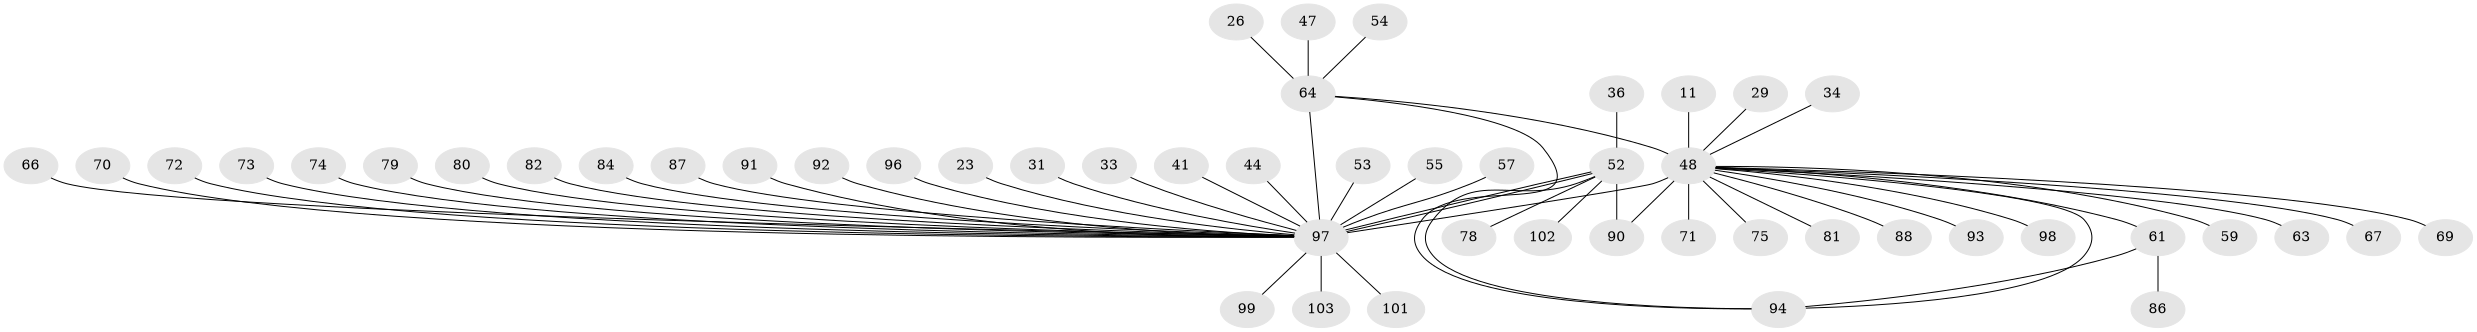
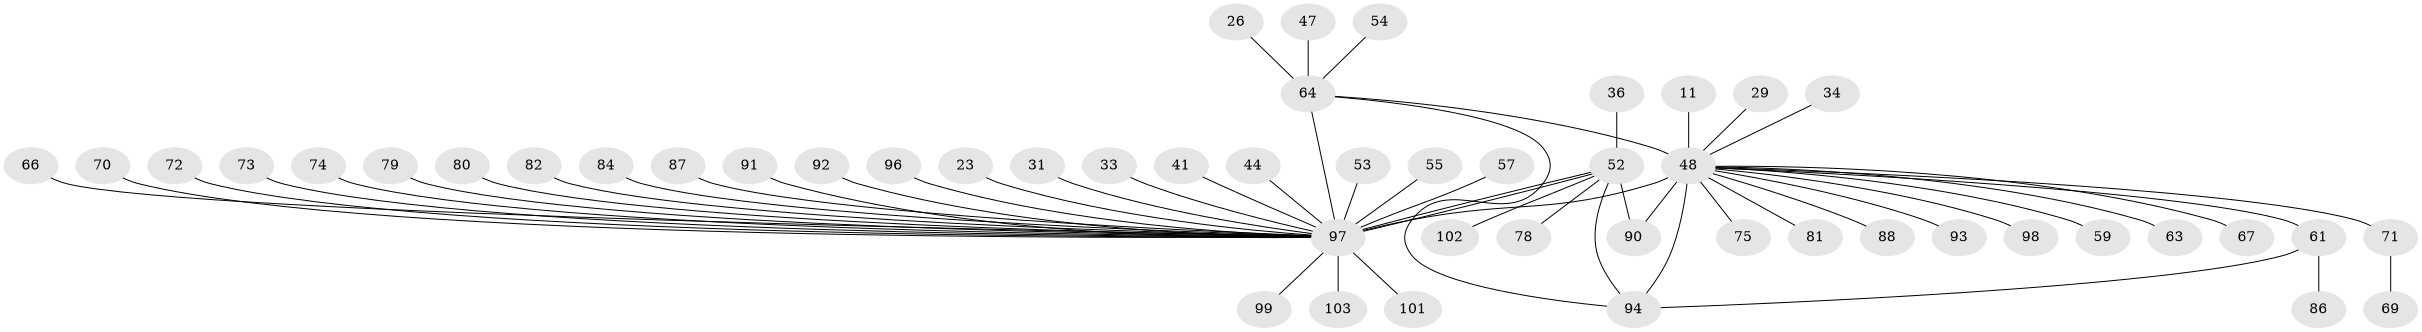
edge "48" -- "69": now "71" -- "69"
